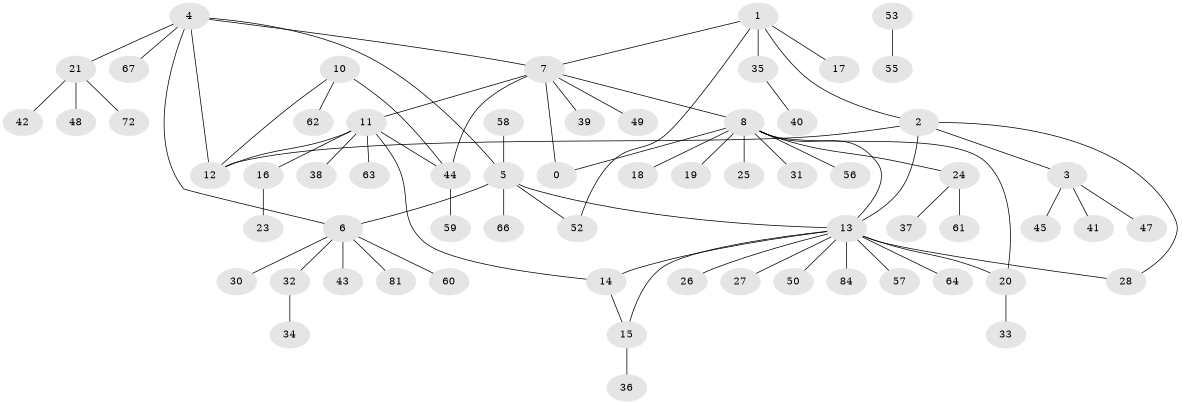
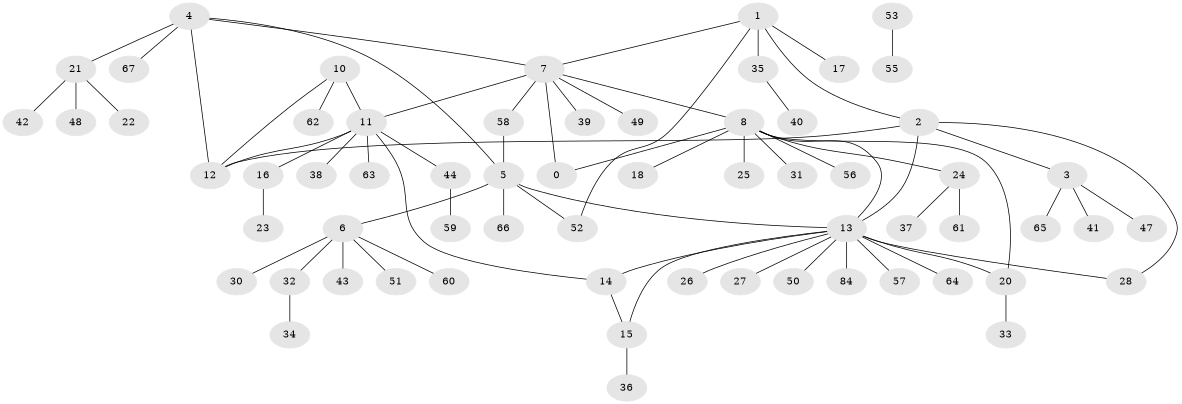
edge "7" -- "44": now "7" -- "58"
edge "10" -- "44": now "10" -- "11"
node "72": label "72" -> "22"
node "19": removed
edge "4" -- "6": removed
node "45": label "45" -> "65"
node "81": label "81" -> "51"
